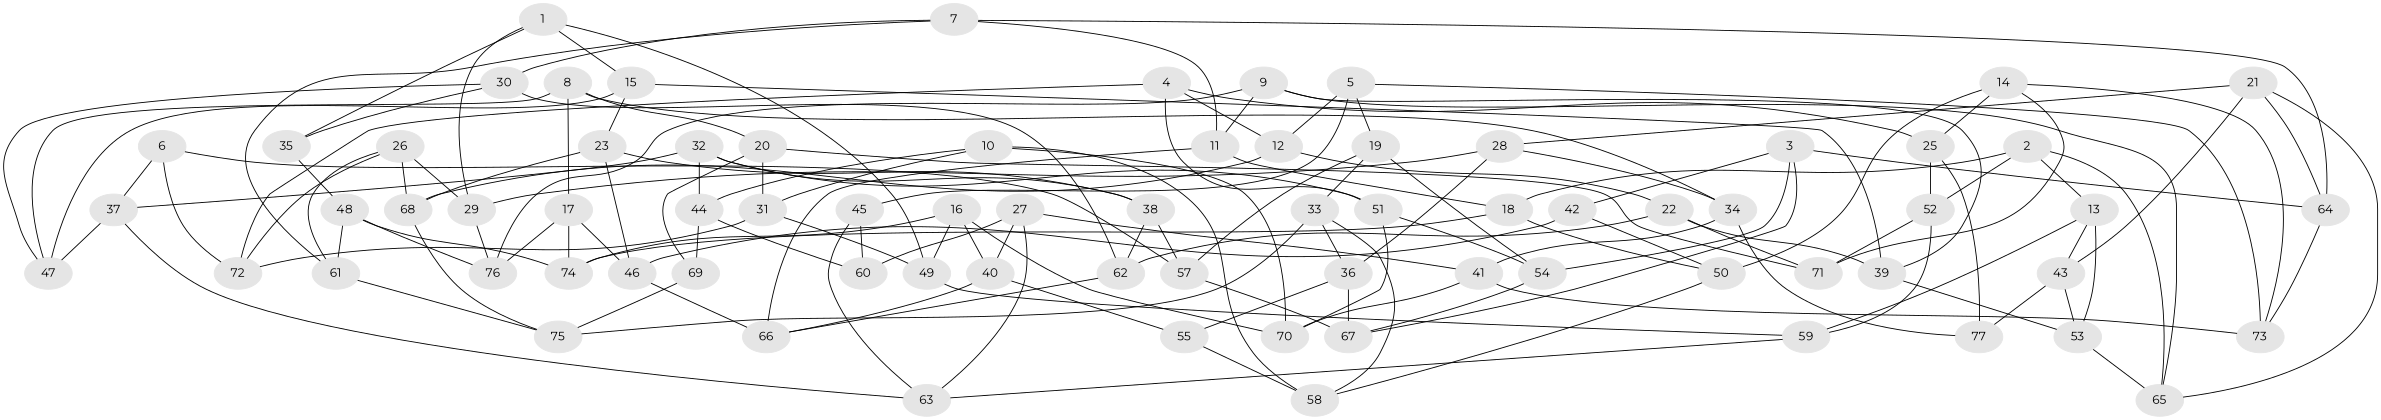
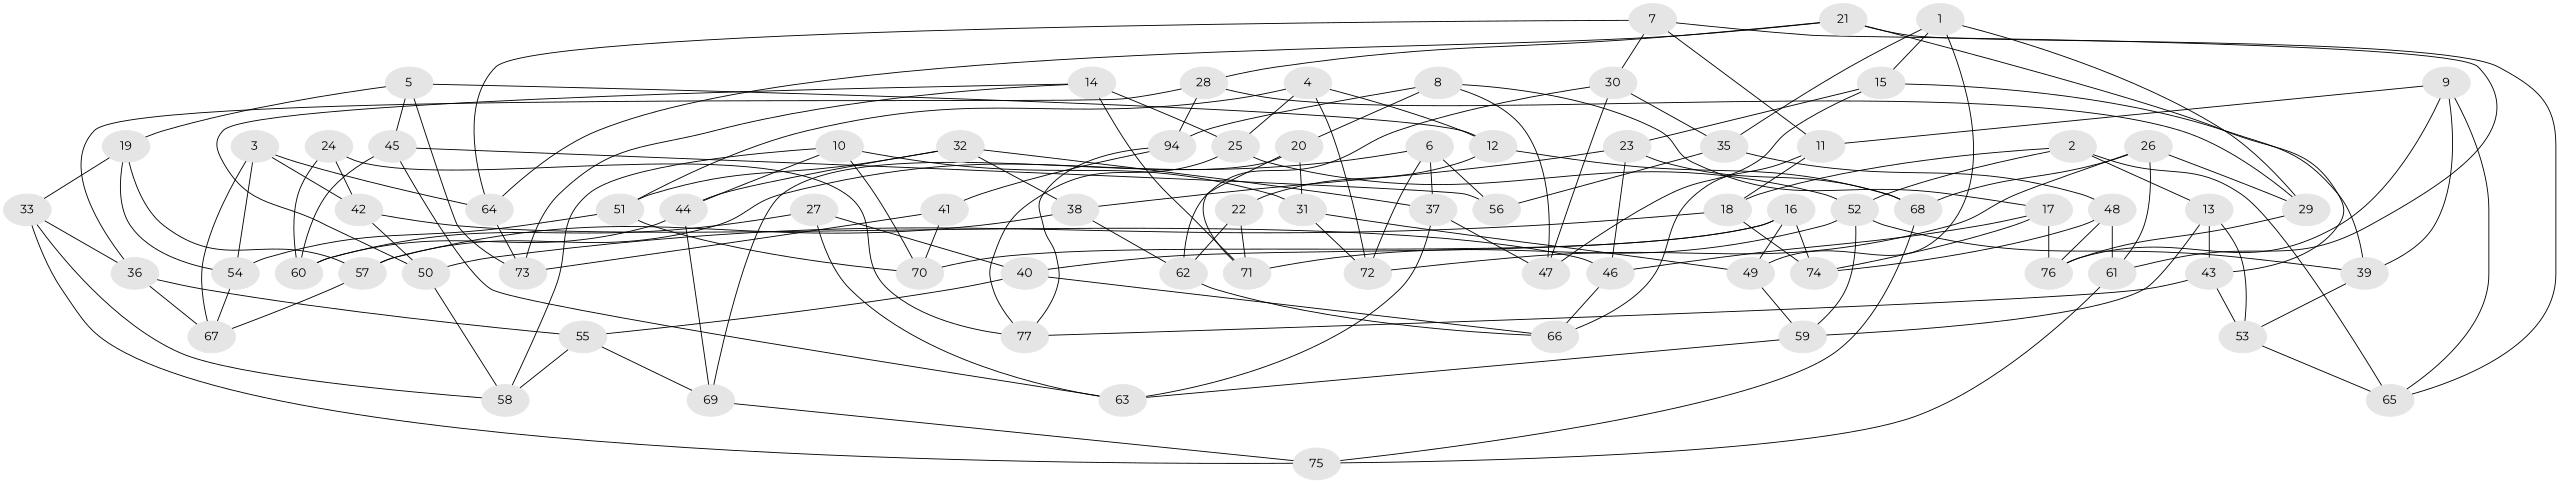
node "24": added
node "56": added
node "34": label "34" -> "94"
edge "22" -- "39": now "52" -- "39"
edge "27" -- "41": removed
edge "55" -- "69": added
